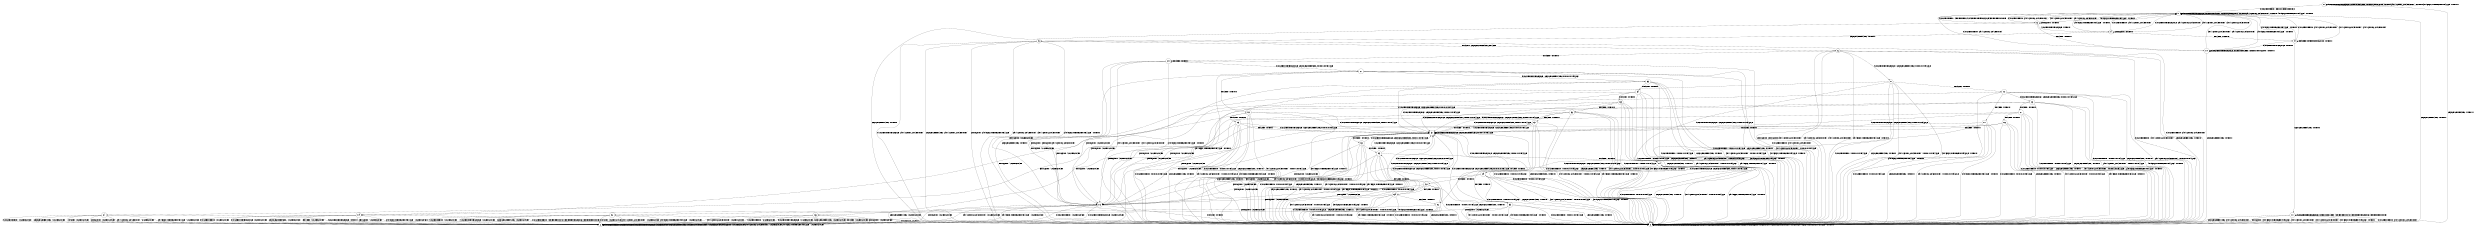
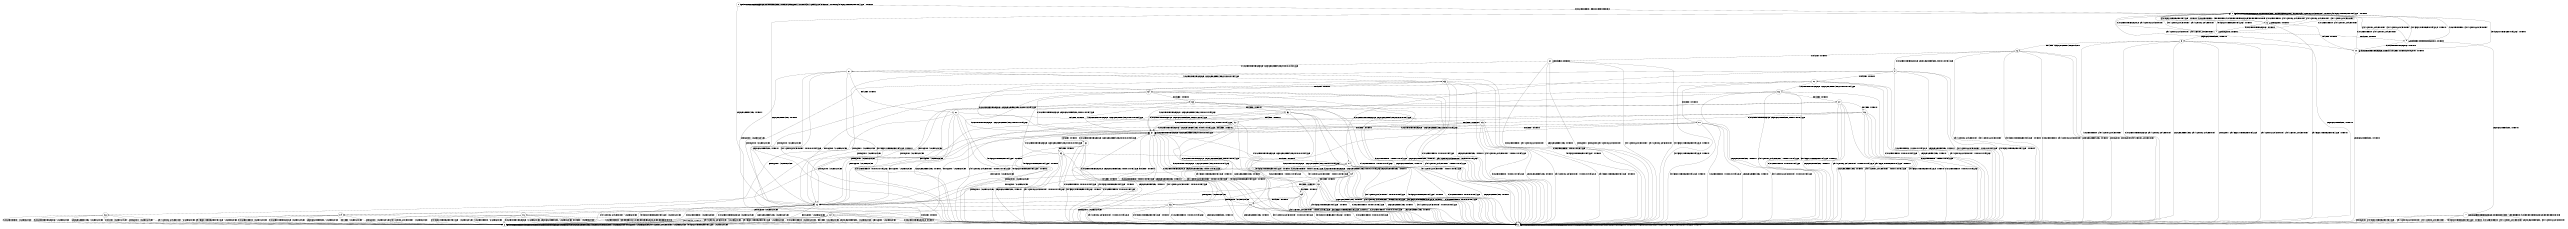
edge "s28" -> "s23": added, label "PSK_CLIENT_KEY_EXCHANGE / CHANGE_CIPHER_SPEC,UNKNOWN_MESSAGE"
edge "s17" -> "s13": added, label "APPLICATION / SOCKET_CLOSED"
